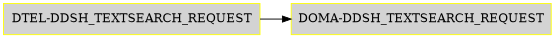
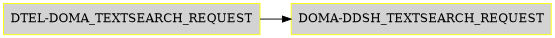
node "DTEL-DDSH_TEXTSEARCH_REQUEST": label "DTEL-DDSH_TEXTSEARCH_REQUEST" -> "DTEL-DOMA_TEXTSEARCH_REQUEST"
